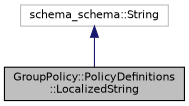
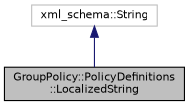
node "schema_schema::String": label "schema_schema::String" -> "xml_schema::String"
